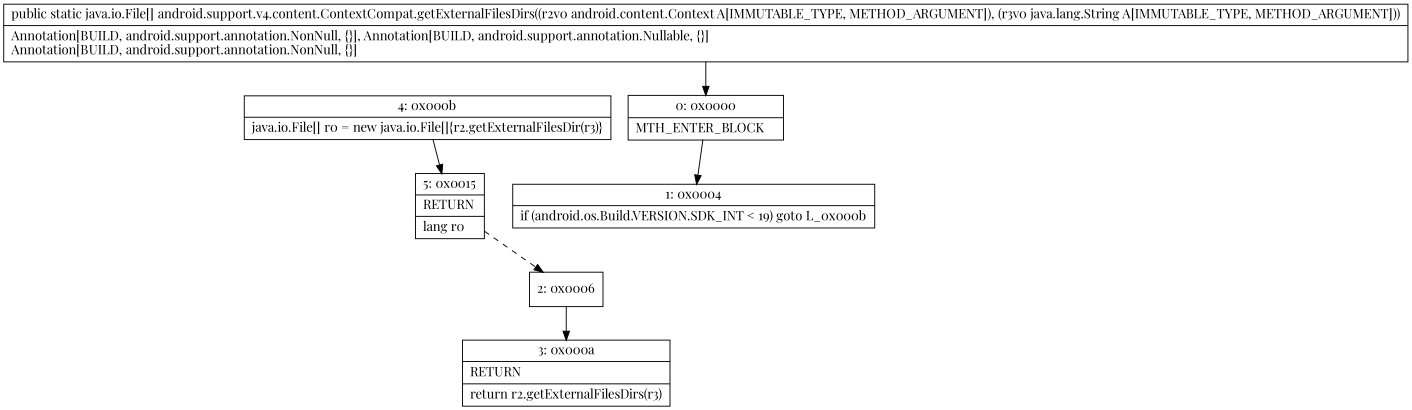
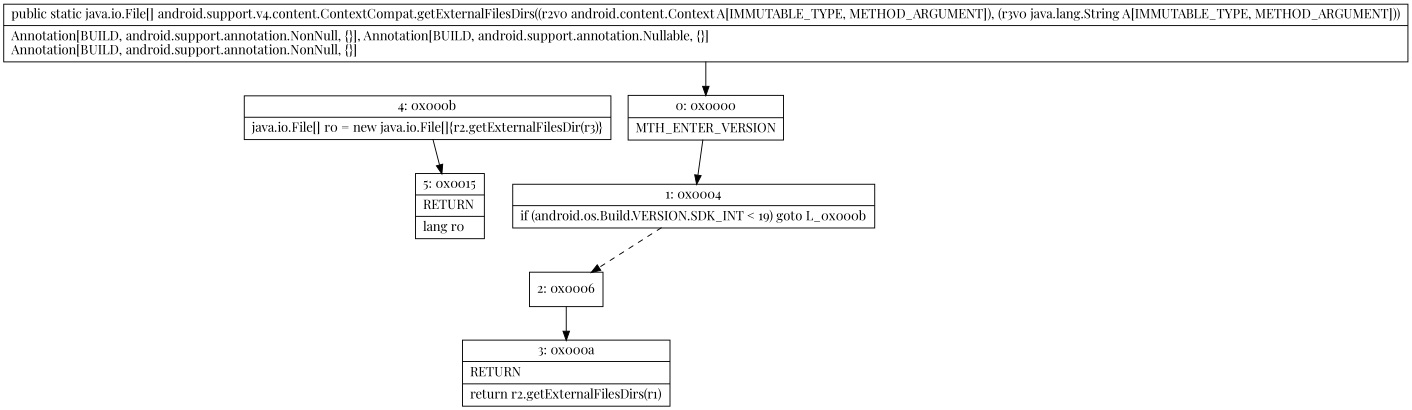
node "0: 0x0000": text "MTH_ENTER_BLOCK" -> "MTH_ENTER_VERSION"
edge "5: 0x0015" -> "2: 0x0006": now "1: 0x0004" -> "2: 0x0006"
node "3: 0x000a": text "return r2.getExternalFilesDirs(r3)" -> "return r2.getExternalFilesDirs(r1)"
